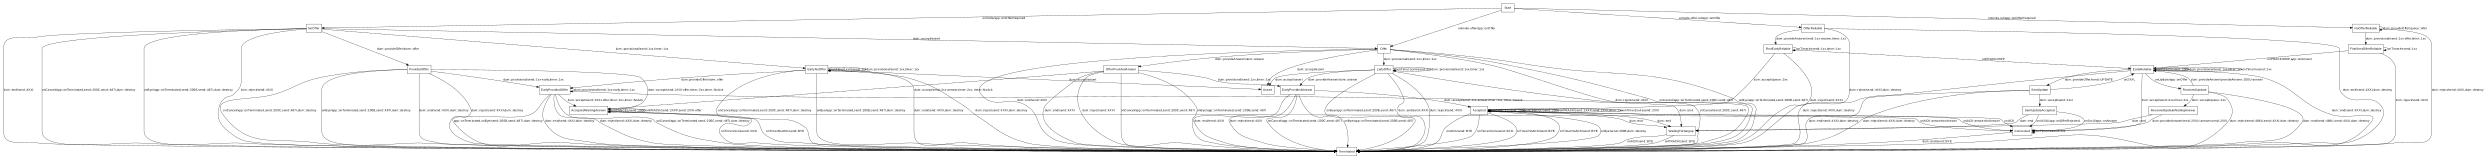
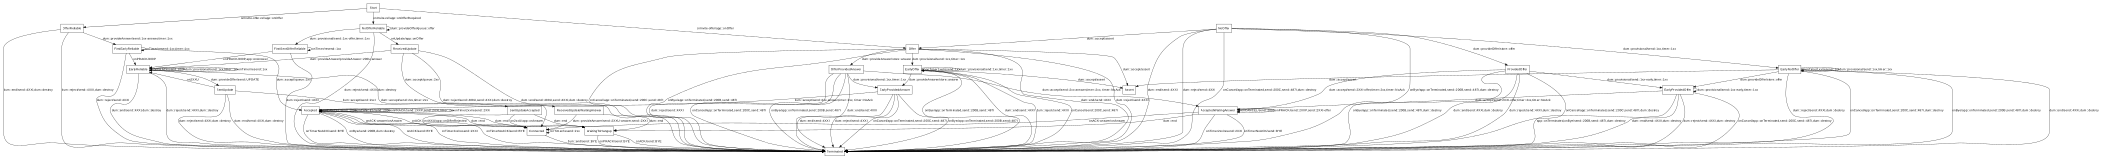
edge "Start" -> "NoOffer": removed, label "onInvite/app::onOfferRequired"
edge "EarlyReliable" -> "ReceivedUpdate": now "NoOfferReliable" -> "ReceivedUpdate"
edge "EarlyProvidedOffer" -> "WaitingToHangup": now "AcceptedWaitingAnswer" -> "WaitingToHangup"
